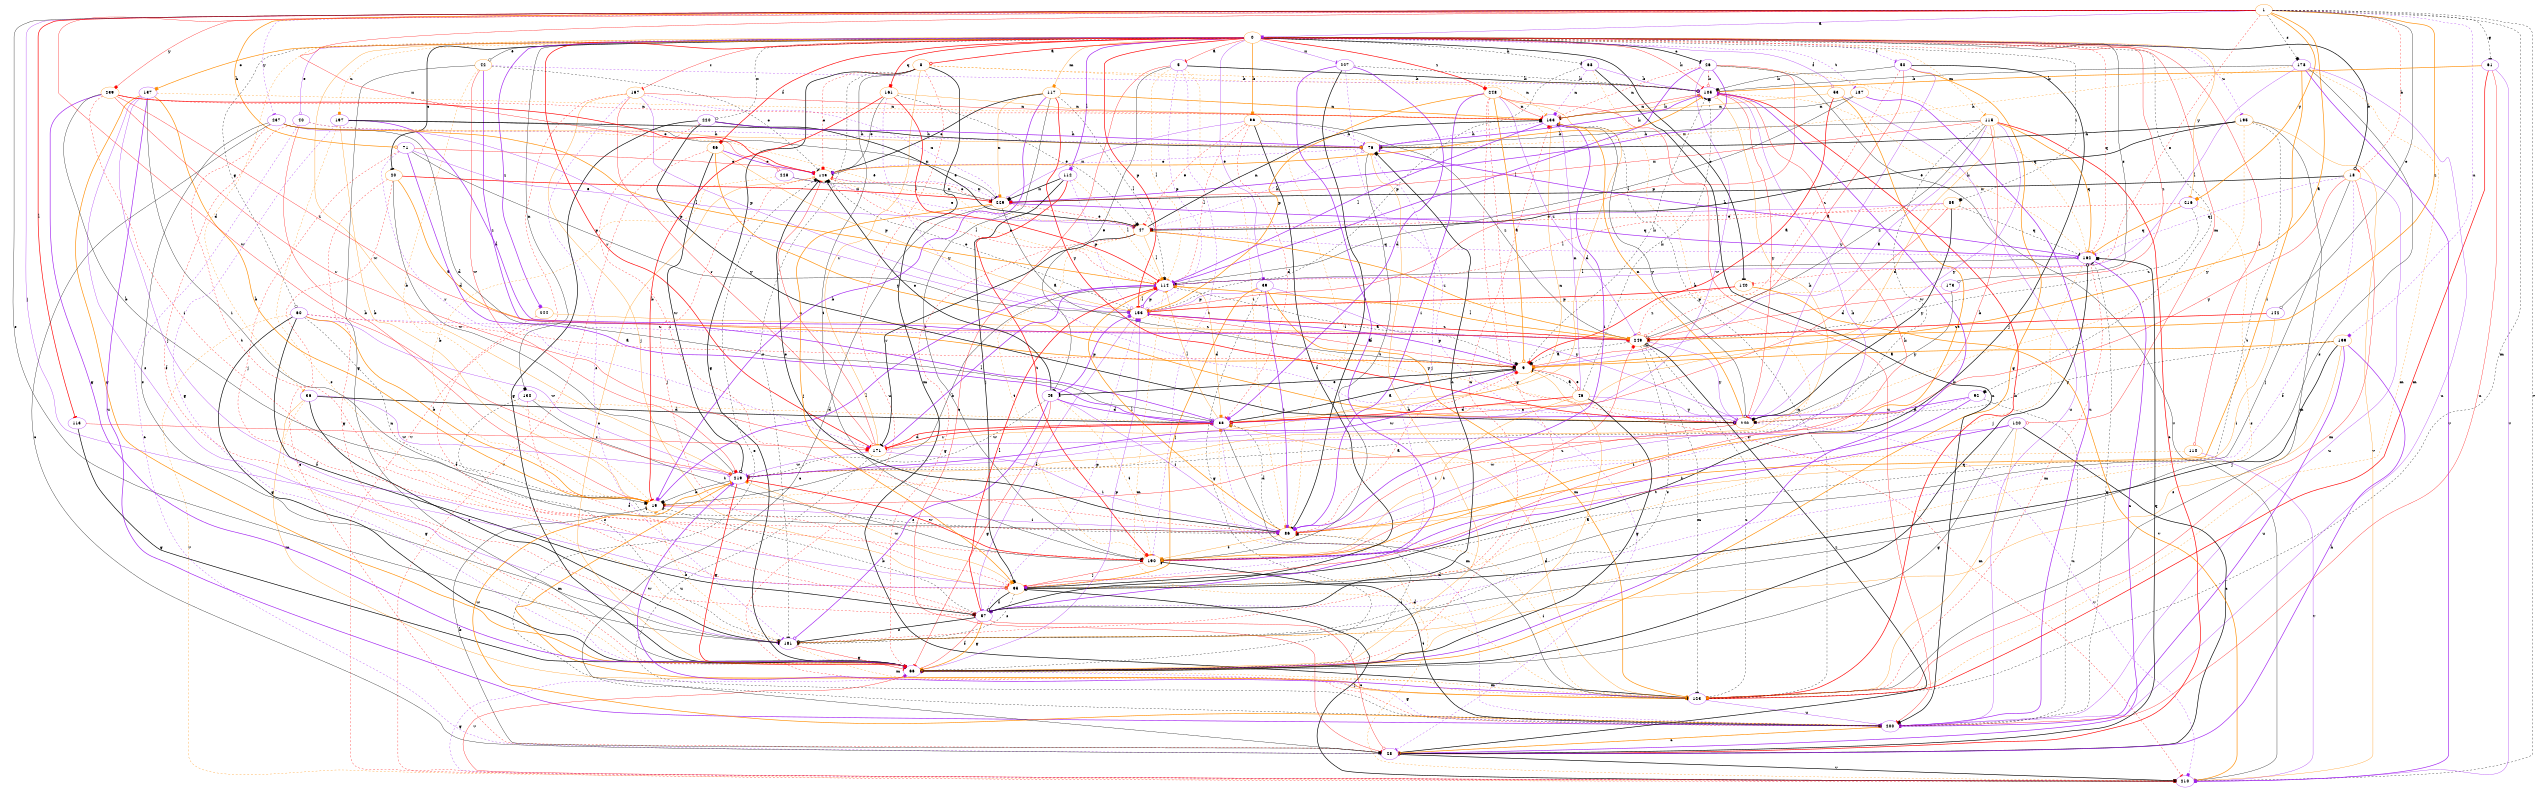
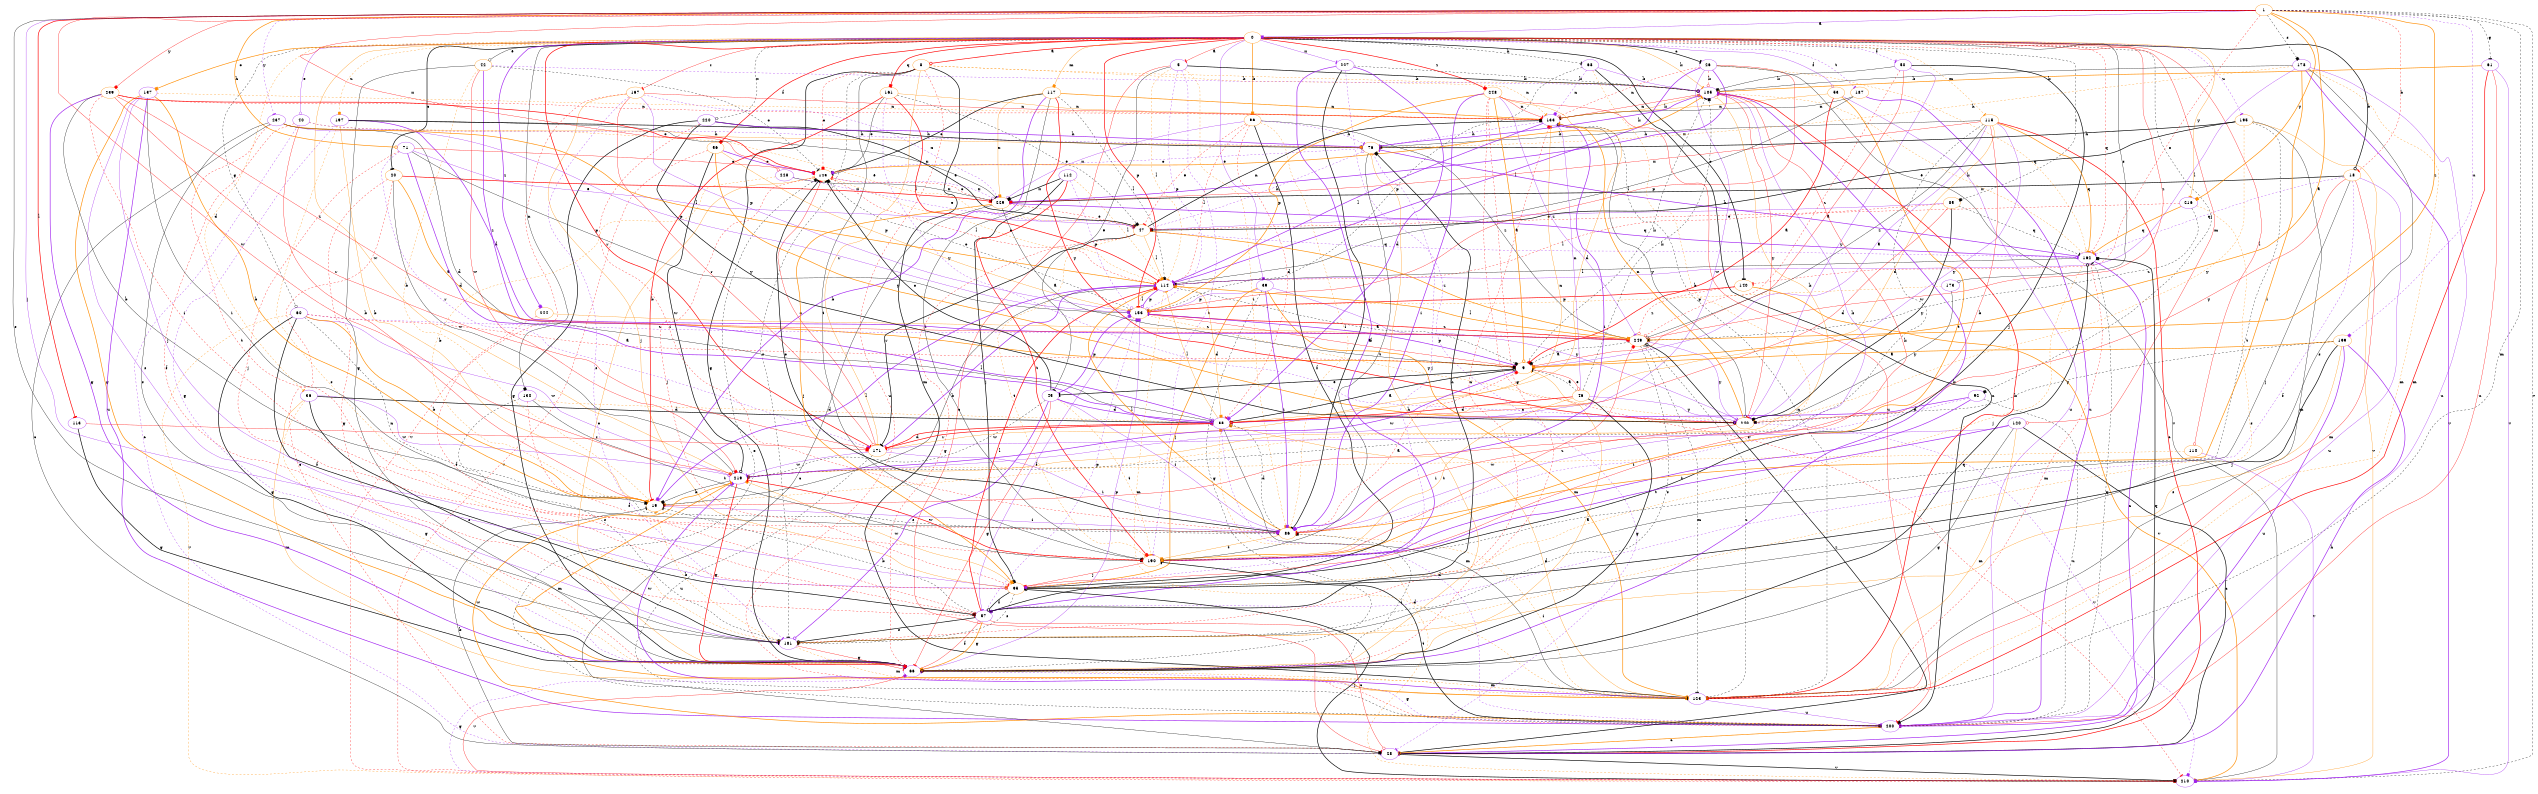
edge "0" -> "105": color red -> darkorange
edge "0" -> "112": removed, label "l"
node "142": removed
edge "178" -> "123": arrowhead box -> tee
edge "50" -> "66": removed, label "g"
